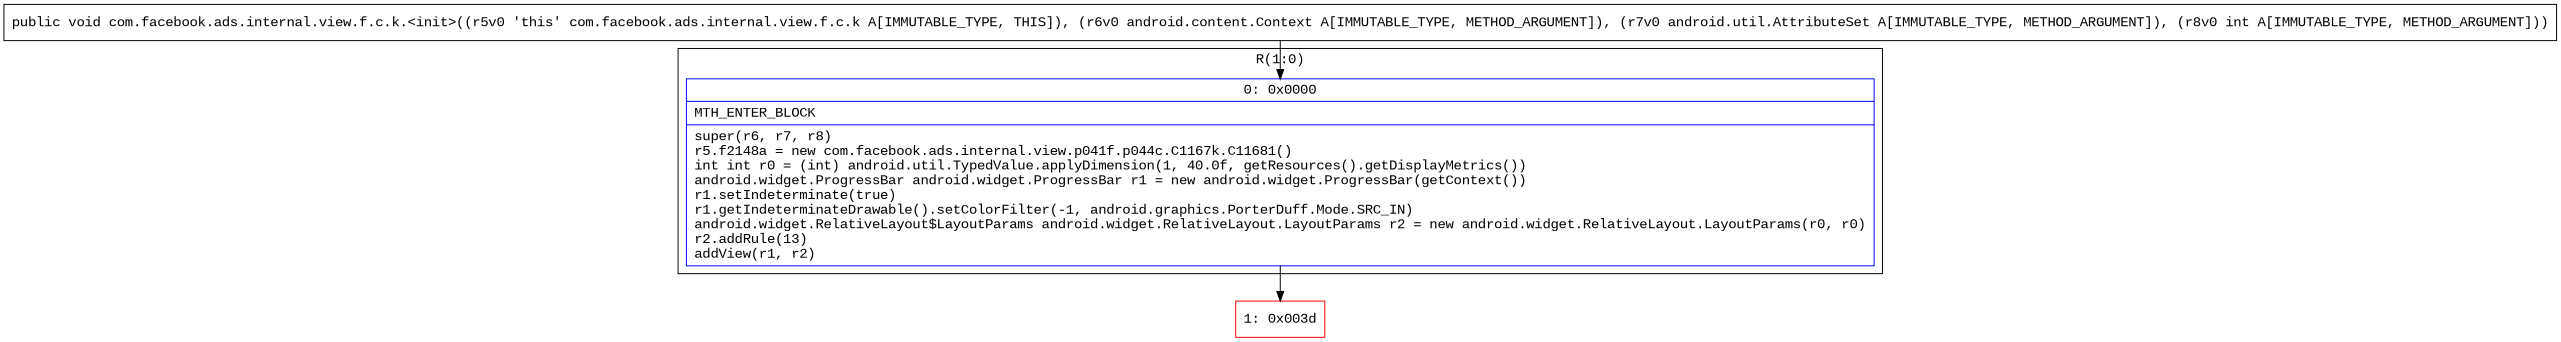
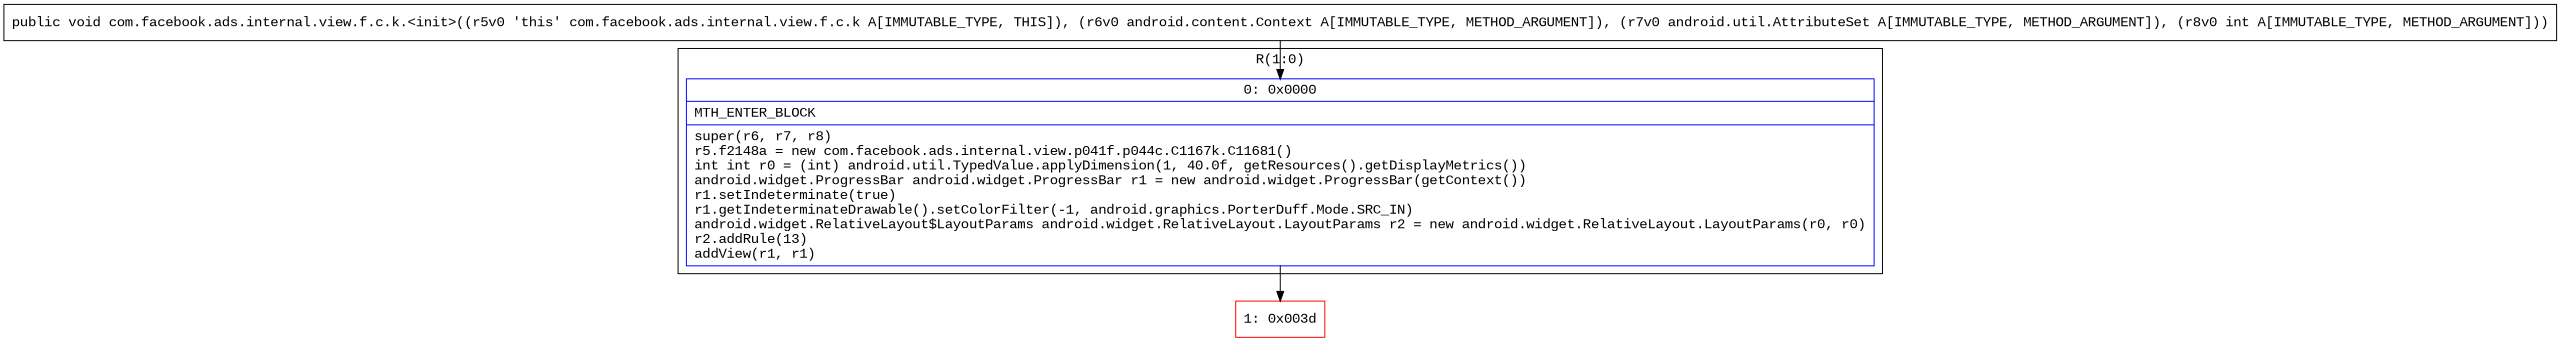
node "0: 0x0000": text "addView(r1, r2)" -> "addView(r1, r1)"
